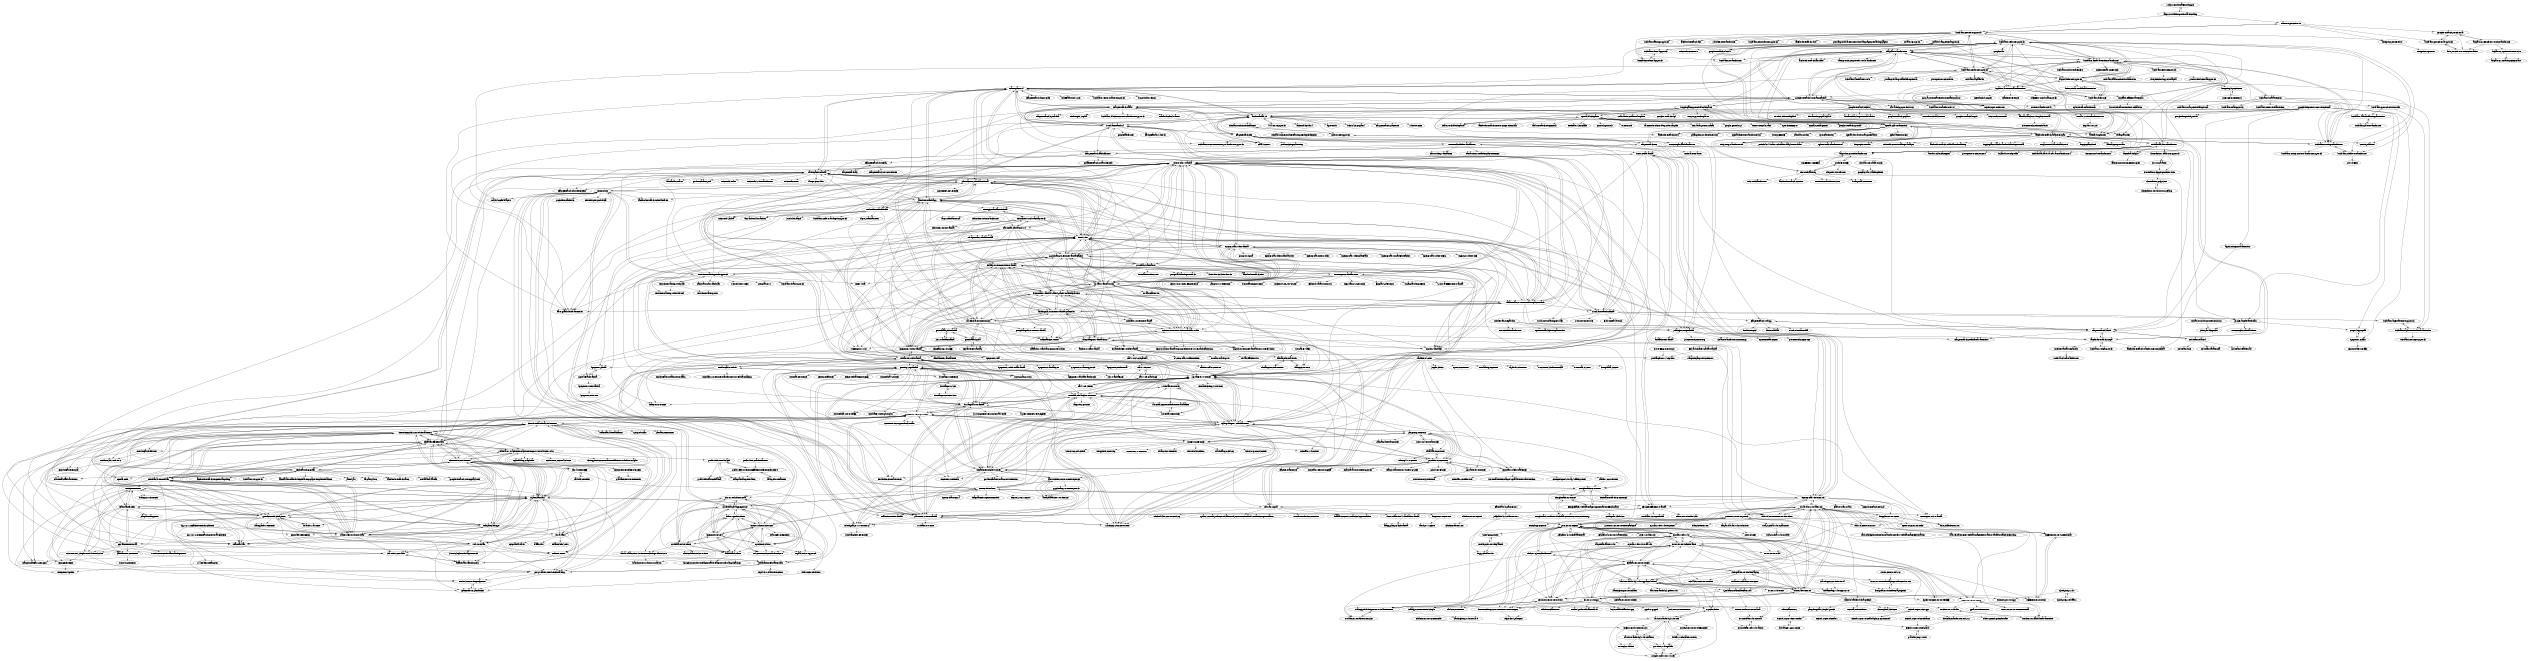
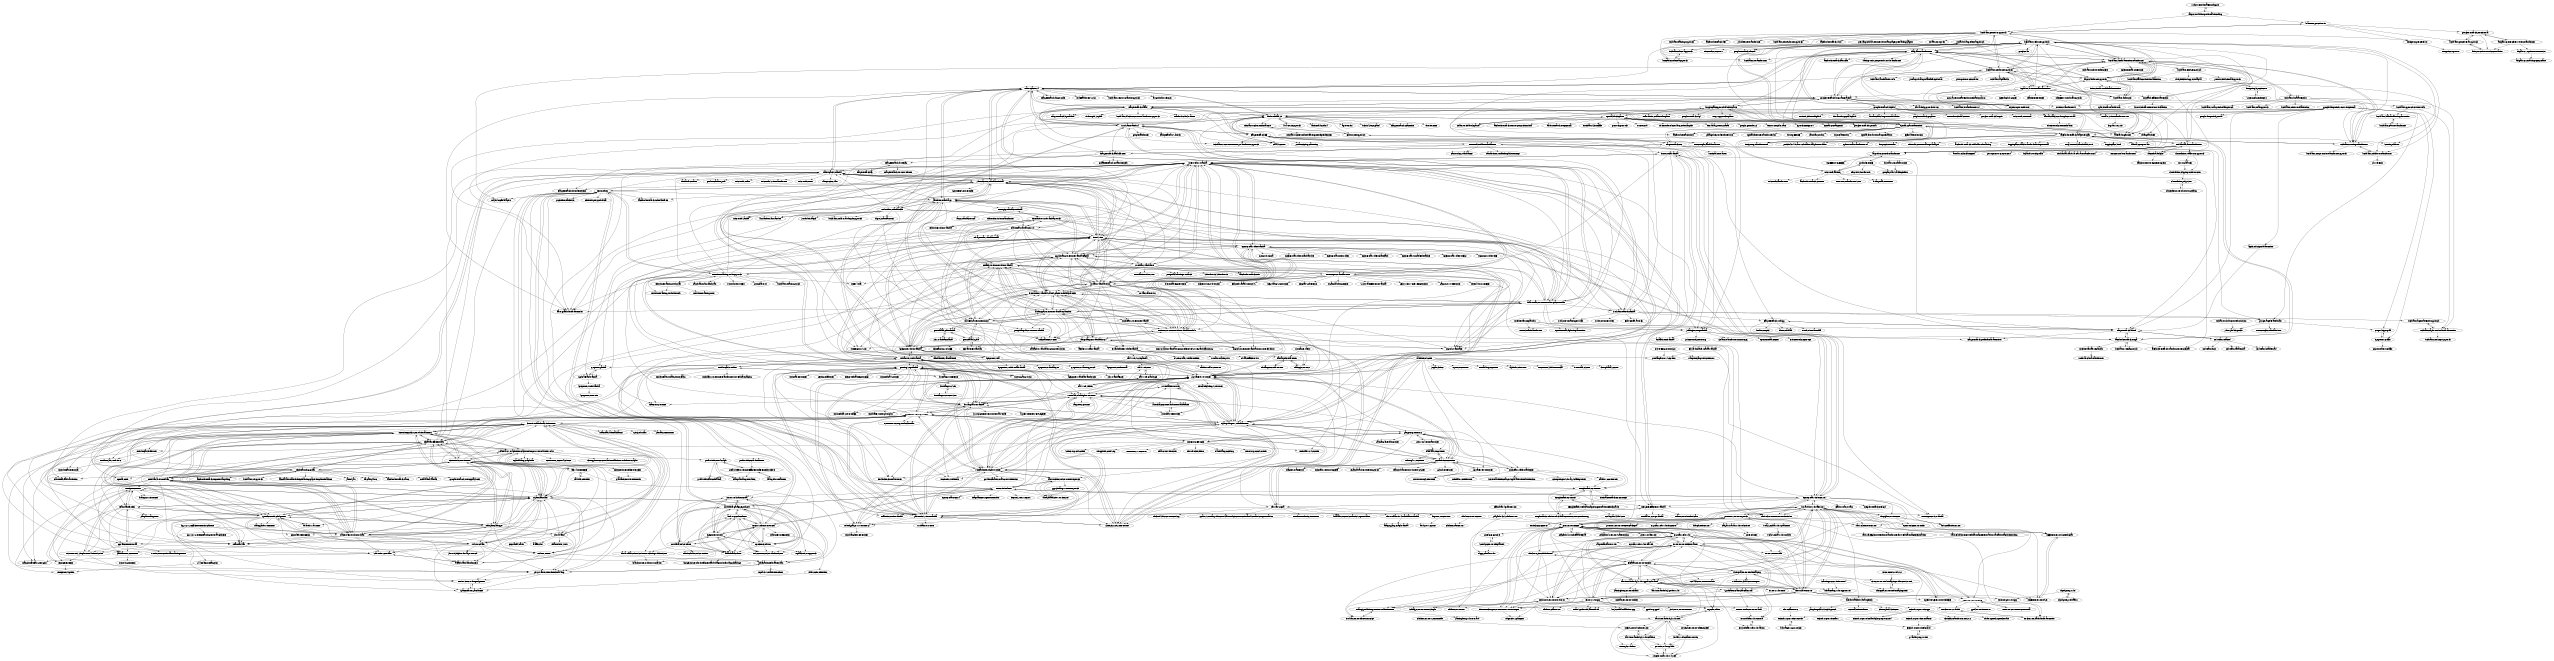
node "Atten4Vis/LW-DETR": added
